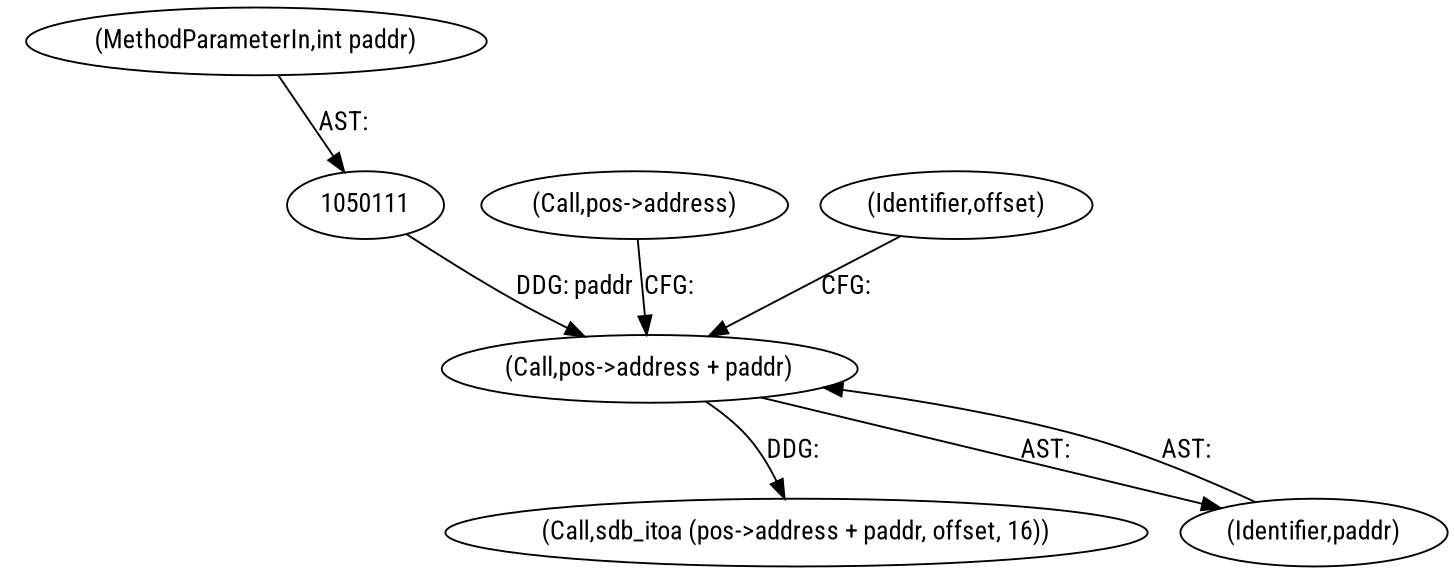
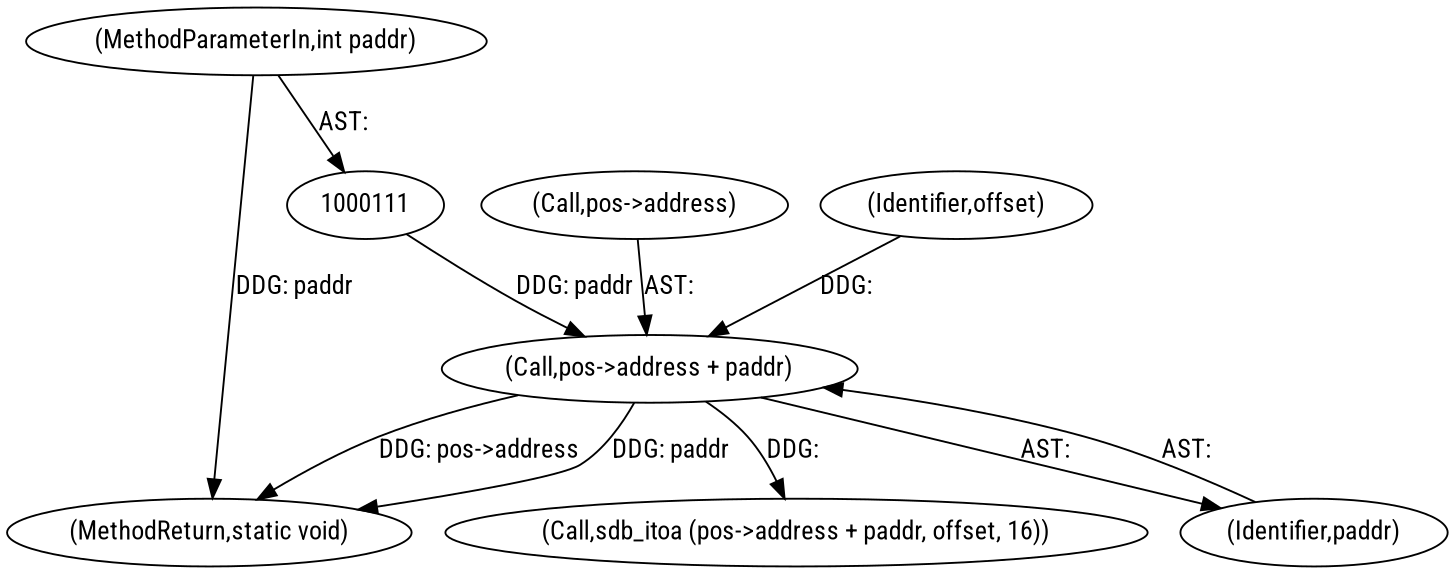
node "1050111": label "1050111" -> "1000111"
edge "(Call,pos->address)" -> "(Call,pos->address + paddr)": label "CFG: " -> "AST: "
edge "(Identifier,offset)" -> "(Call,pos->address + paddr)": label "CFG: " -> "DDG: "
node "(MethodReturn,static void)": added
